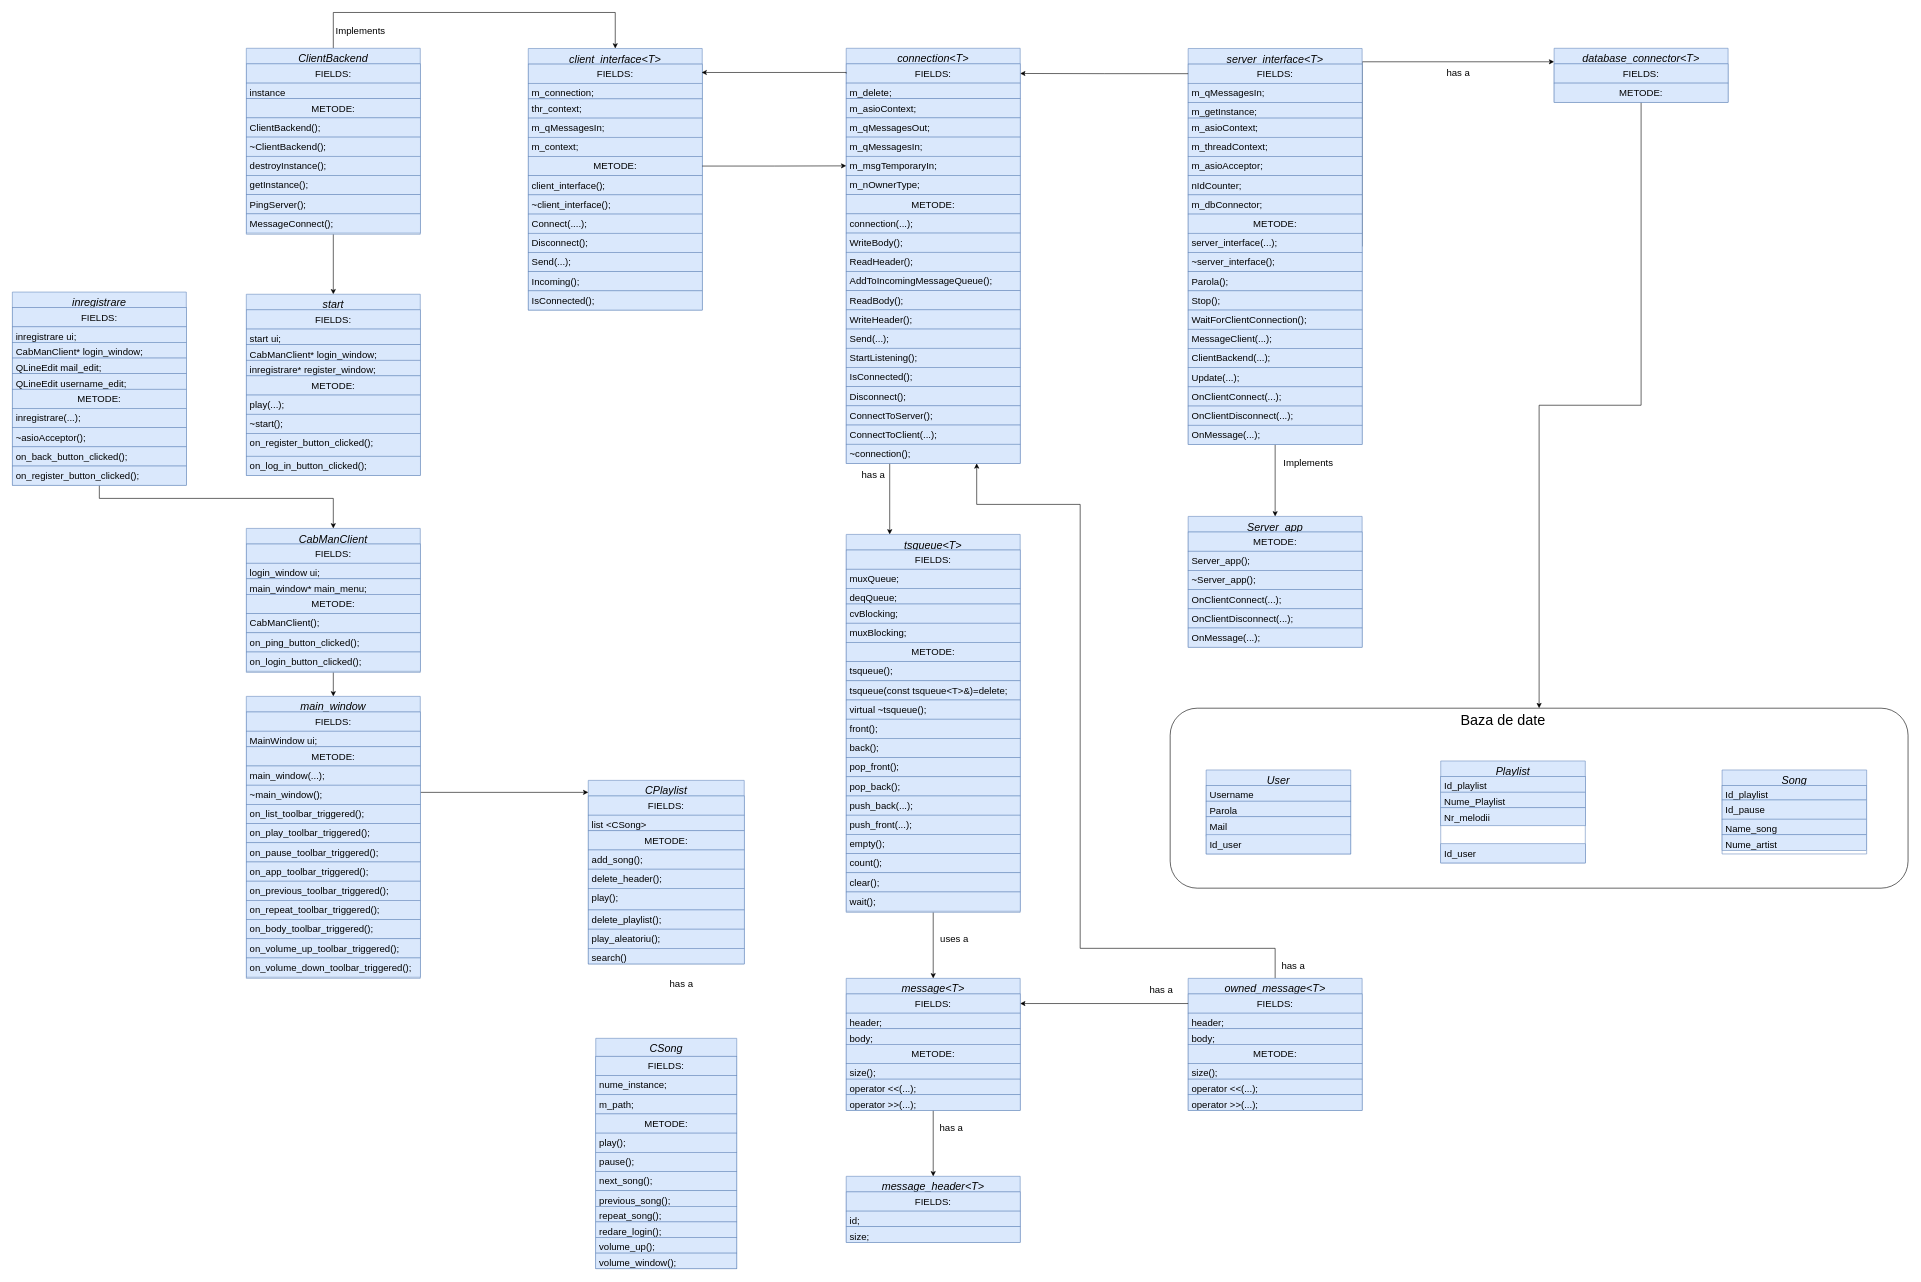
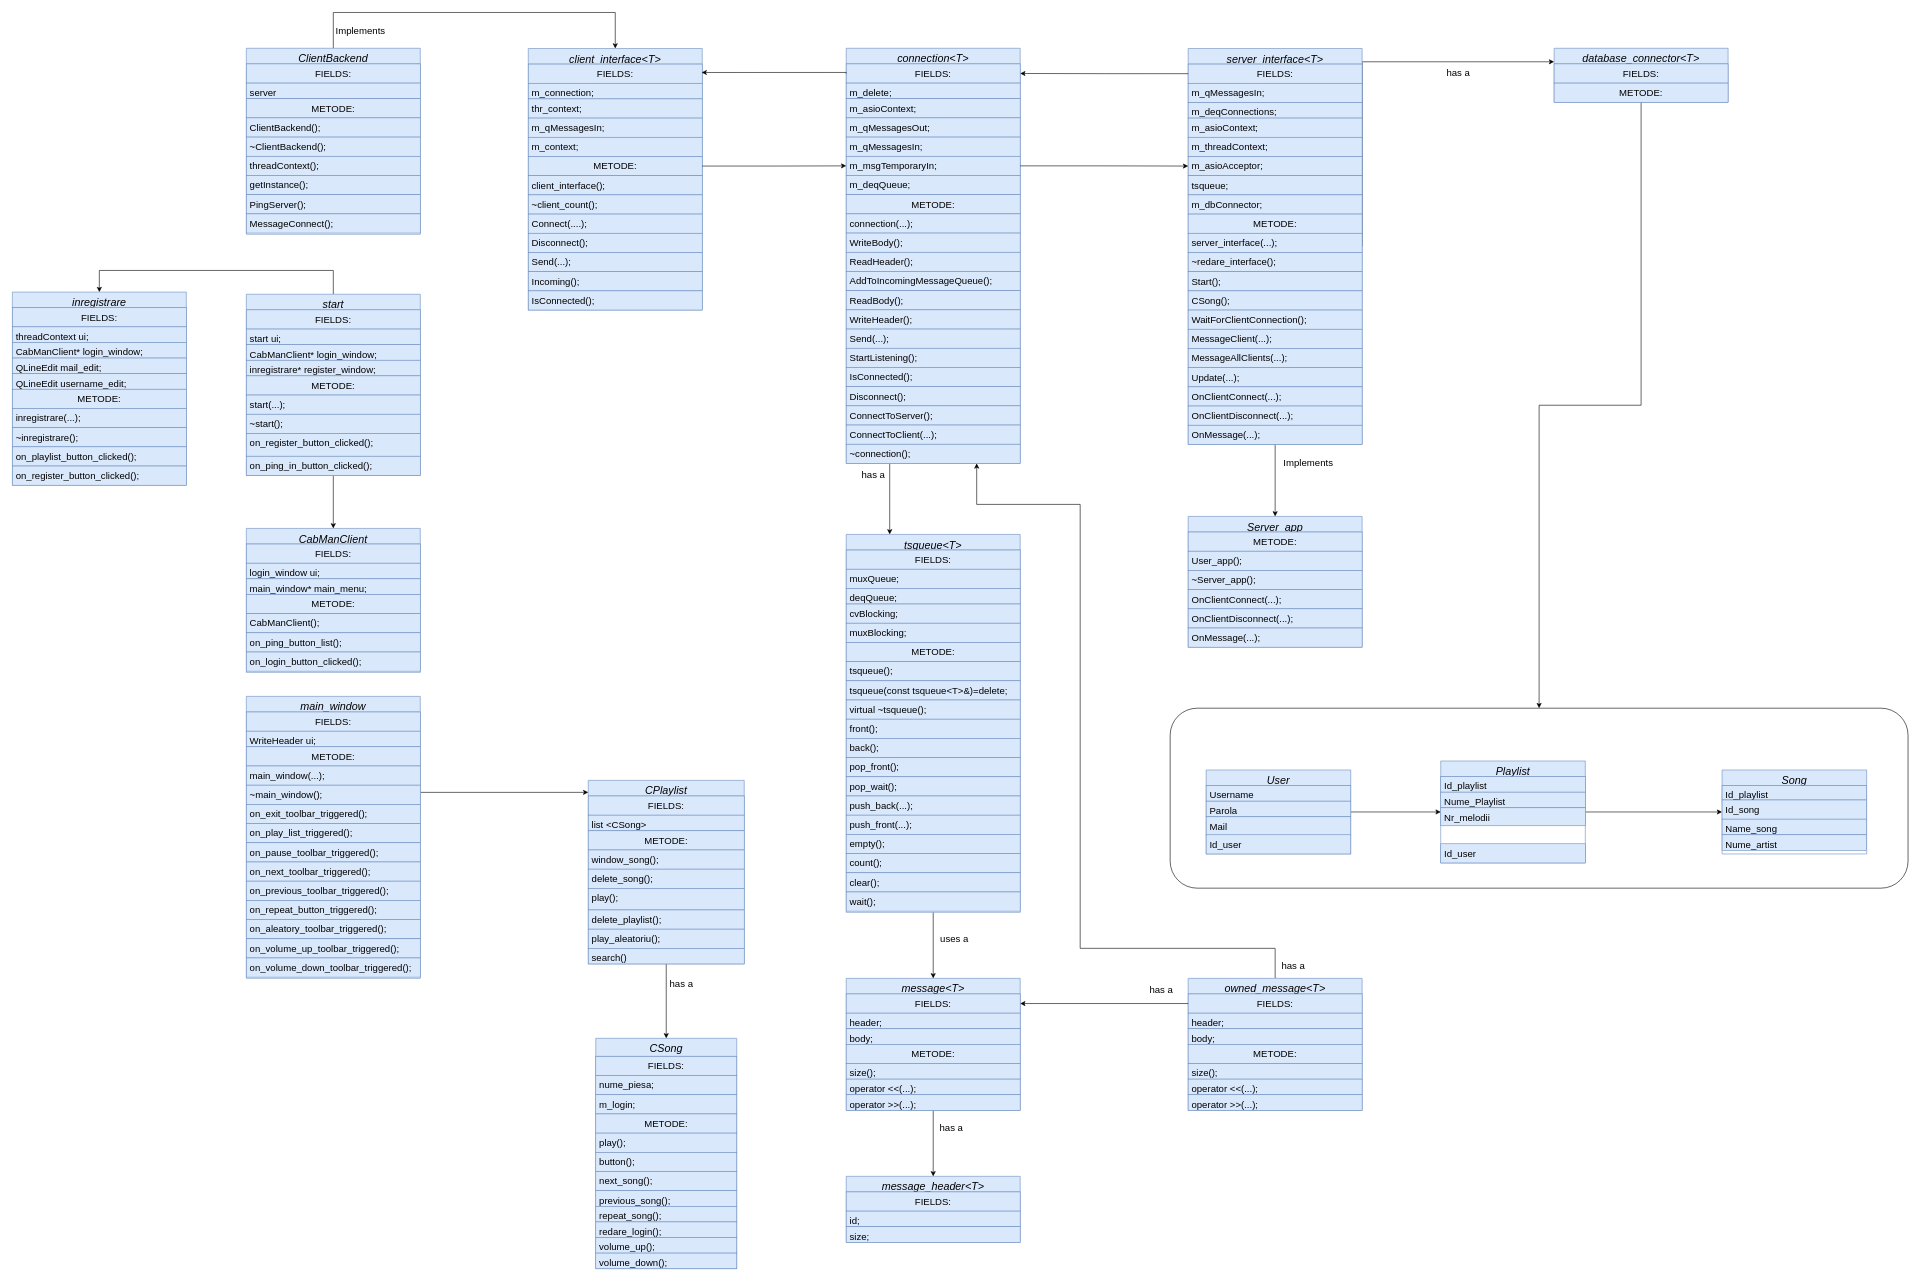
node "instance": label "instance" -> "server"
node "m_getInstance;": label "m_getInstance;" -> "m_deqConnections;"
node "destroyInstance();": label "destroyInstance();" -> "threadContext();"
edge "m_msgTemporaryIn;" -> "m_asioAcceptor;": added
node "m_nOwnerType;": label "m_nOwnerType;" -> "m_deqQueue;"
node "nIdCounter;": label "nIdCounter;" -> "tsqueue;"
node "~client_interface();": label "~client_interface();" -> "~client_count();"
edge "ClientBackend" -> "start": removed
node "~server_interface();": label "~server_interface();" -> "~redare_interface();"
edge "start" -> "inregistrare": added
node "Parola();": label "Parola();" -> "Start();"
node "Stop();": label "Stop();" -> "CSong();"
node "inregistrare ui;": label "inregistrare ui;" -> "threadContext ui;"
node "ClientBackend(...);": label "ClientBackend(...);" -> "MessageAllClients(...);"
node "play(...);": label "play(...);" -> "start(...);"
node "~asioAcceptor();": label "~asioAcceptor();" -> "~inregistrare();"
node "on_back_button_clicked();": label "on_back_button_clicked();" -> "on_playlist_button_clicked();"
node "on_log_in_button_clicked();": label "on_log_in_button_clicked();" -> "on_ping_in_button_clicked();"
edge "start" -> "CabManClient": added
edge "inregistrare" -> "CabManClient": removed
node "Server_app();": label "Server_app();" -> "User_app();"
node "on_ping_button_clicked();": label "on_ping_button_clicked();" -> "on_ping_button_list();"
edge "CabManClient" -> "main_window": removed
node "Baza de date": removed
node "MainWindow ui;": label "MainWindow ui;" -> "WriteHeader ui;"
node "pop_back();": label "pop_back();" -> "pop_wait();"
node "Id_pause": label "Id_pause" -> "Id_song"
edge "User" -> "Playlist": added
edge "Playlist" -> "Song": added
node "on_list_toolbar_triggered();": label "on_list_toolbar_triggered();" -> "on_exit_toolbar_triggered();"
node "on_play_toolbar_triggered();": label "on_play_toolbar_triggered();" -> "on_play_list_triggered();"
node "add_song();": label "add_song();" -> "window_song();"
node "on_app_toolbar_triggered();": label "on_app_toolbar_triggered();" -> "on_next_toolbar_triggered();"
node "delete_header();": label "delete_header();" -> "delete_song();"
node "on_repeat_toolbar_triggered();": label "on_repeat_toolbar_triggered();" -> "on_repeat_button_triggered();"
node "on_body_toolbar_triggered();": label "on_body_toolbar_triggered();" -> "on_aleatory_toolbar_triggered();"
edge "CPlaylist" -> "CSong": added
node "nume_instance;": label "nume_instance;" -> "nume_piesa;"
node "m_path;": label "m_path;" -> "m_login;"
node "pause();": label "pause();" -> "button();"
node "volume_window();": label "volume_window();" -> "volume_down();"
